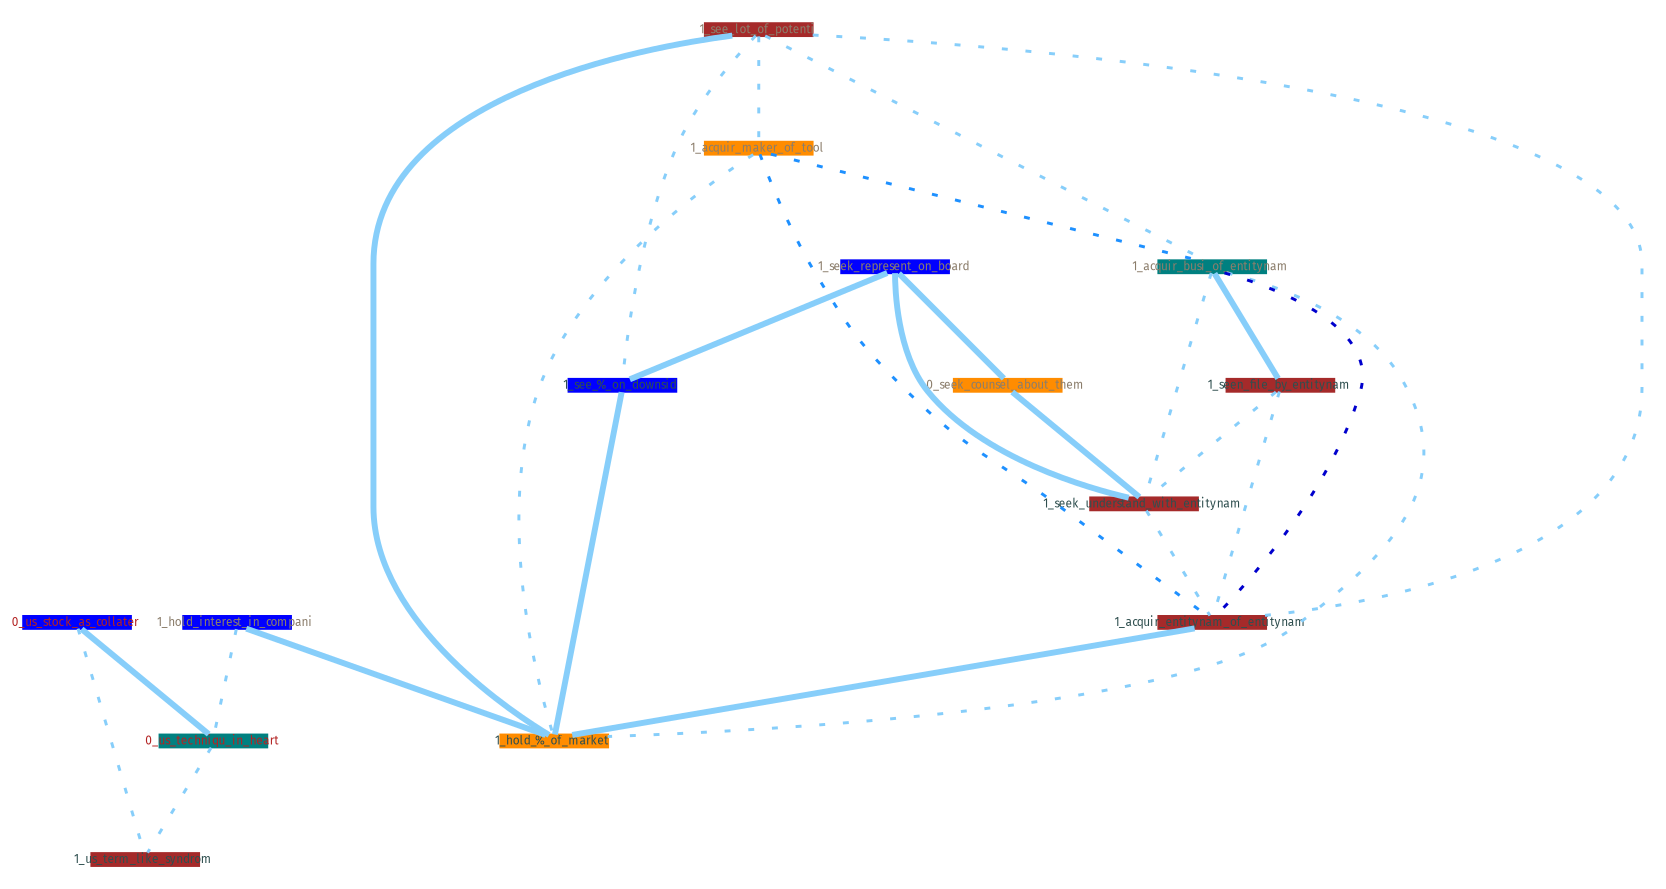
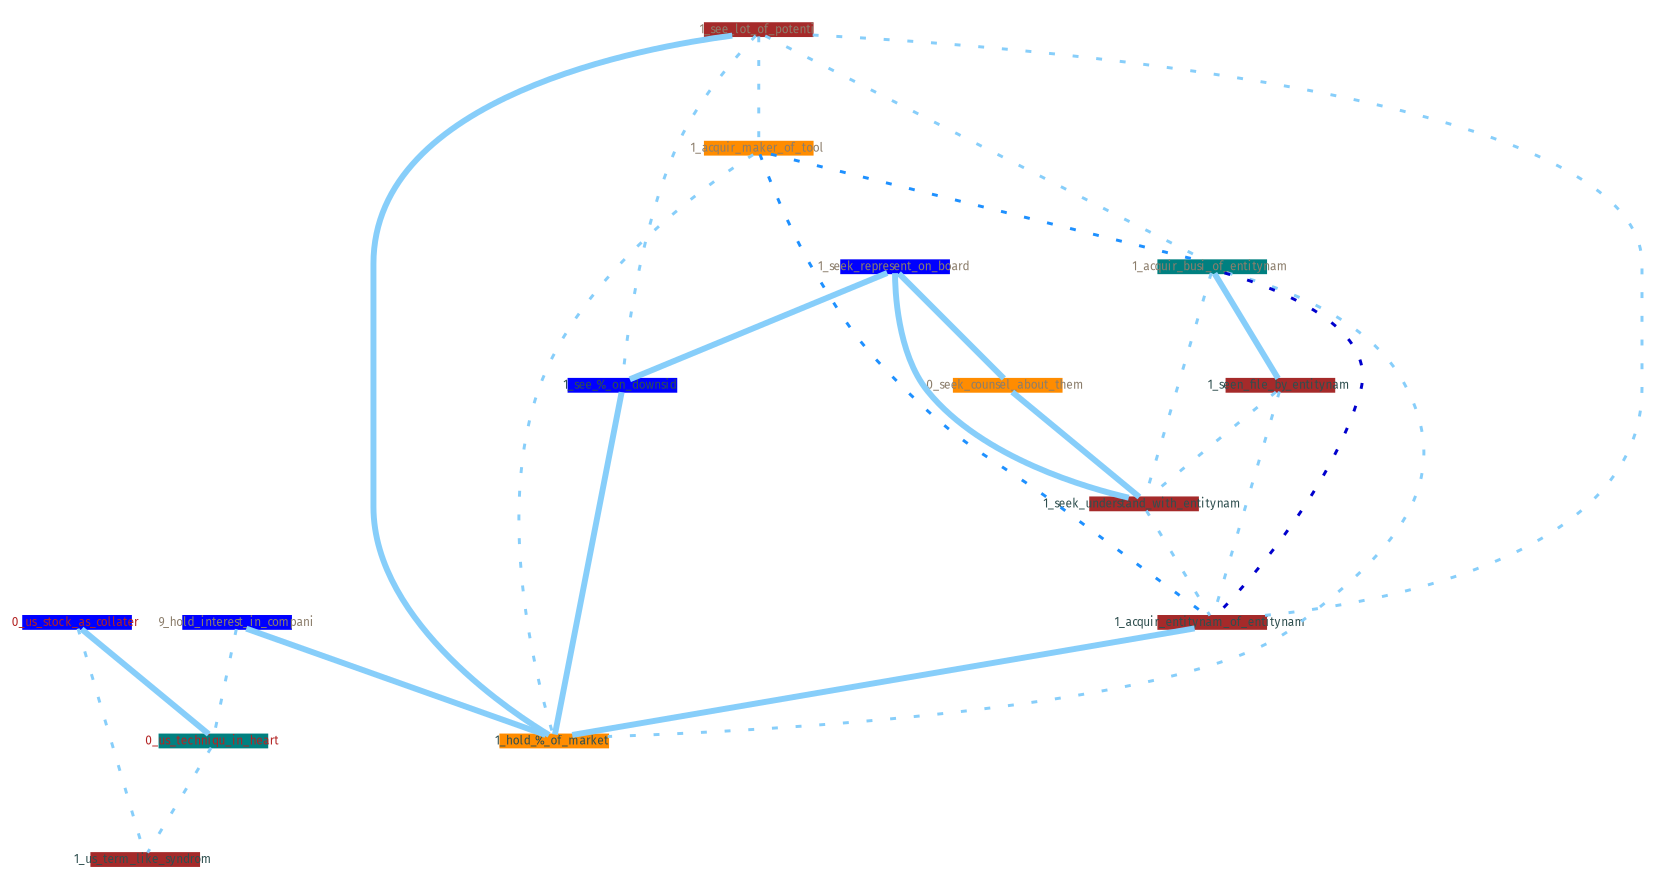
node "1_hold_interest_in_compani": label "1_hold_interest_in_compani" -> "9_hold_interest_in_compani"
